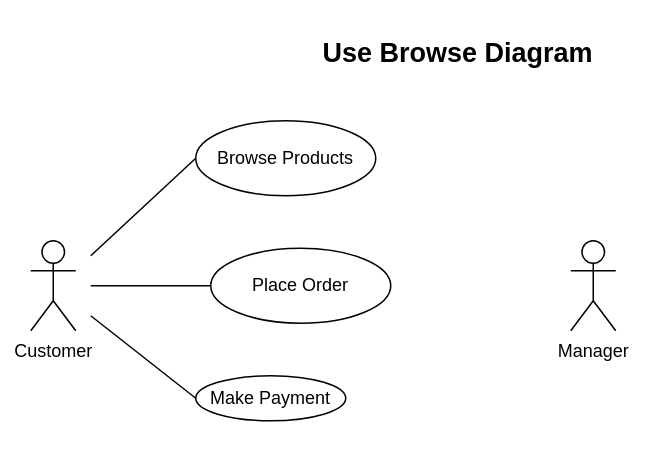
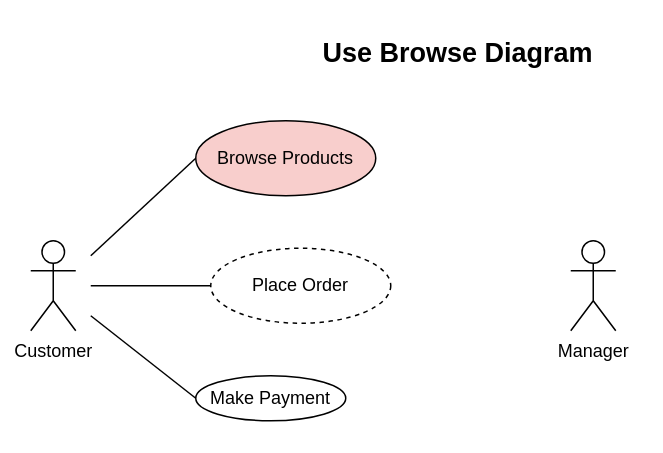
node "Browse Products": fillcolor #ffffff -> #f8cecc
node "Place Order": style solid -> dashed
